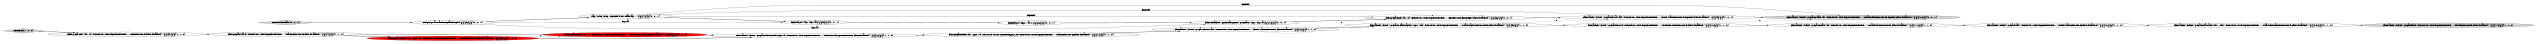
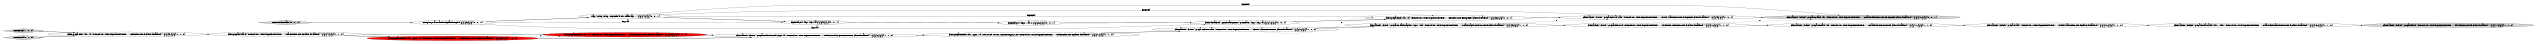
node "testActions['0', '1', '0']": added
